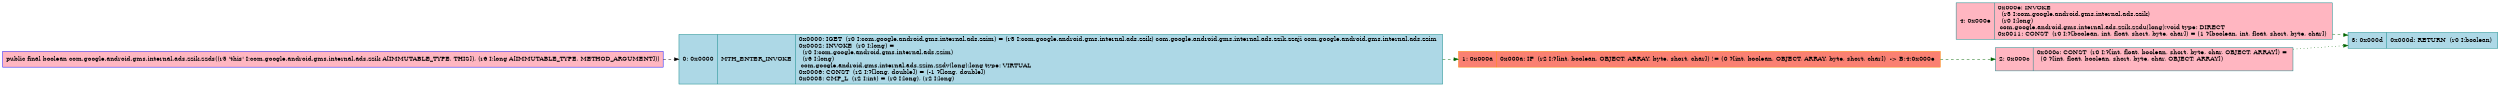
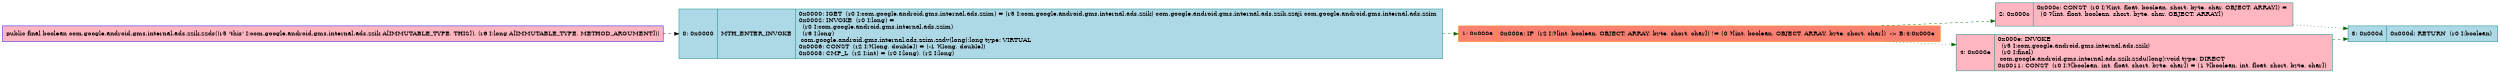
node "4: 0x000e": text "(r0 I:long)" -> "(r0 I:final)"
edge "1: 0x000a" -> "4: 0x000e": added
